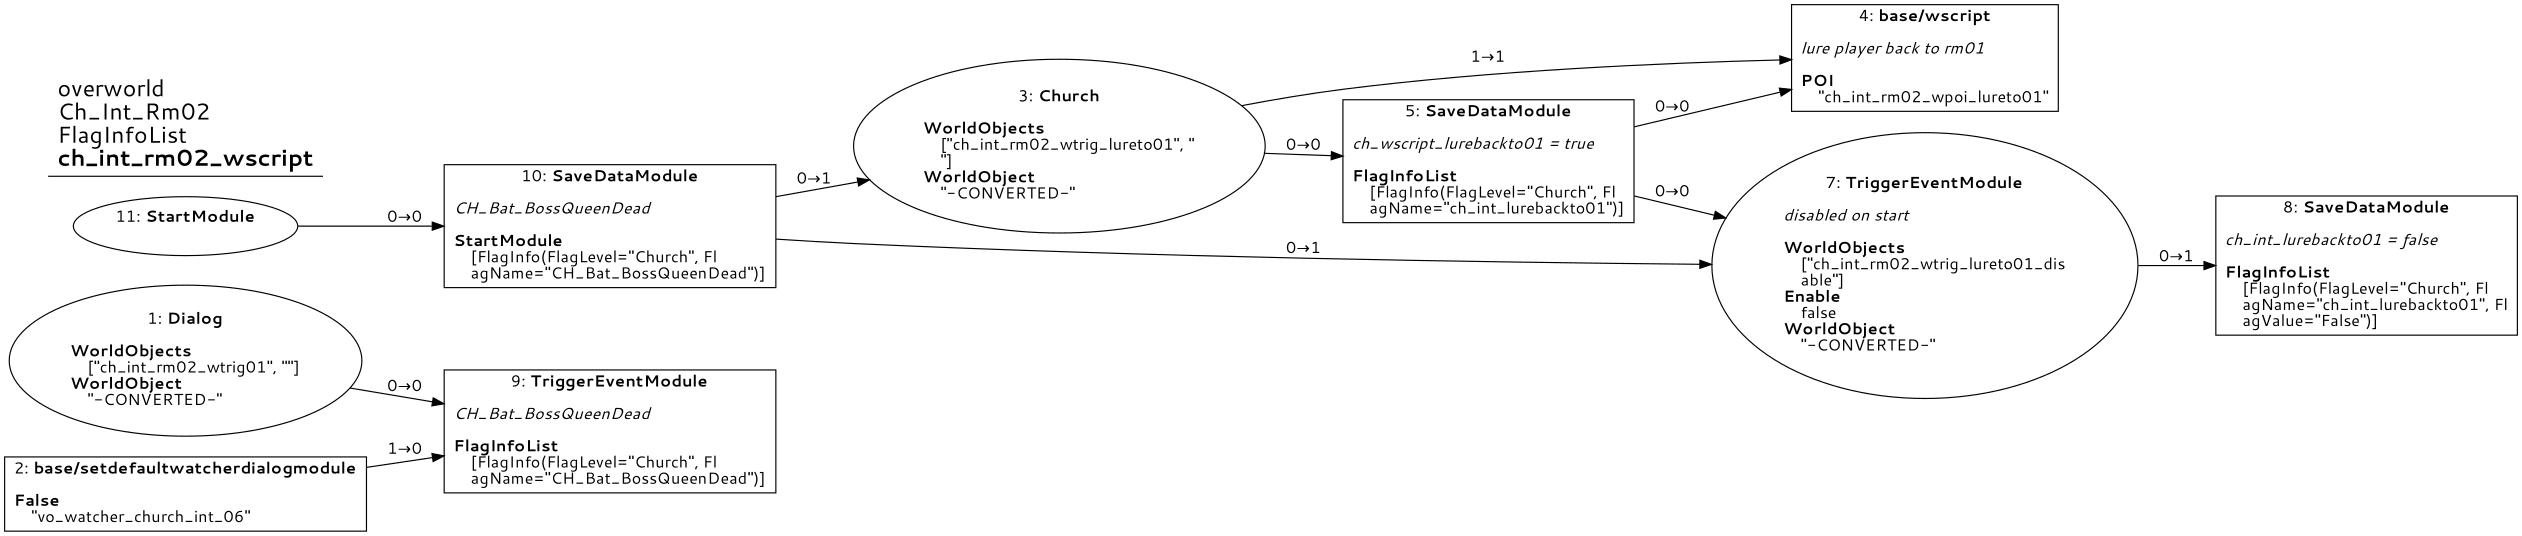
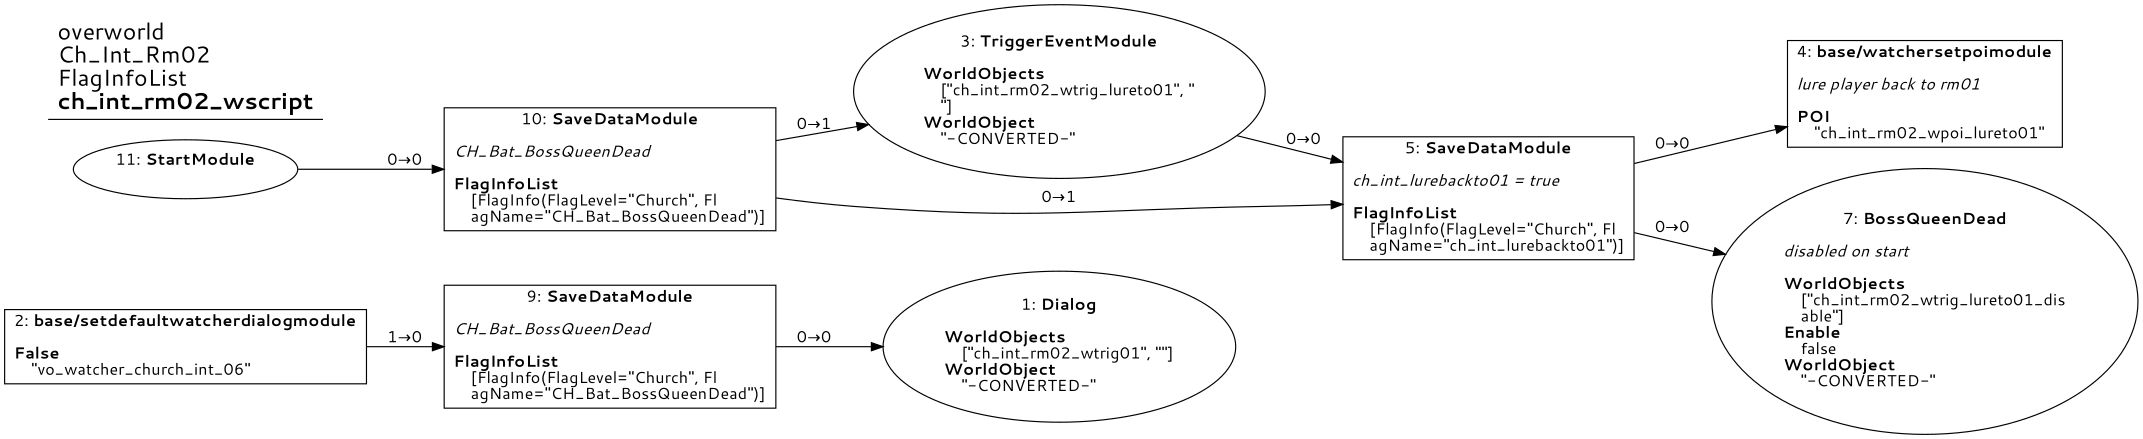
node "4:": text "base/wscript" -> "base/watchersetpoimodule"
edge "3:" -> "4:": removed, label "1→1"
node "3:": text "Church" -> "TriggerEventModule"
node "5:": text "ch_wscript_lurebackto01 = true" -> "ch_int_lurebackto01 = true"
node "7:": text "TriggerEventModule" -> "BossQueenDead"
node "10:": text "StartModule" -> "FlagInfoList"
edge "10:" -> "7:": now "10:" -> "5:"
node "8:": removed
node "9:": text "TriggerEventModule" -> "SaveDataModule"
edge "1:" -> "9:": reversed
